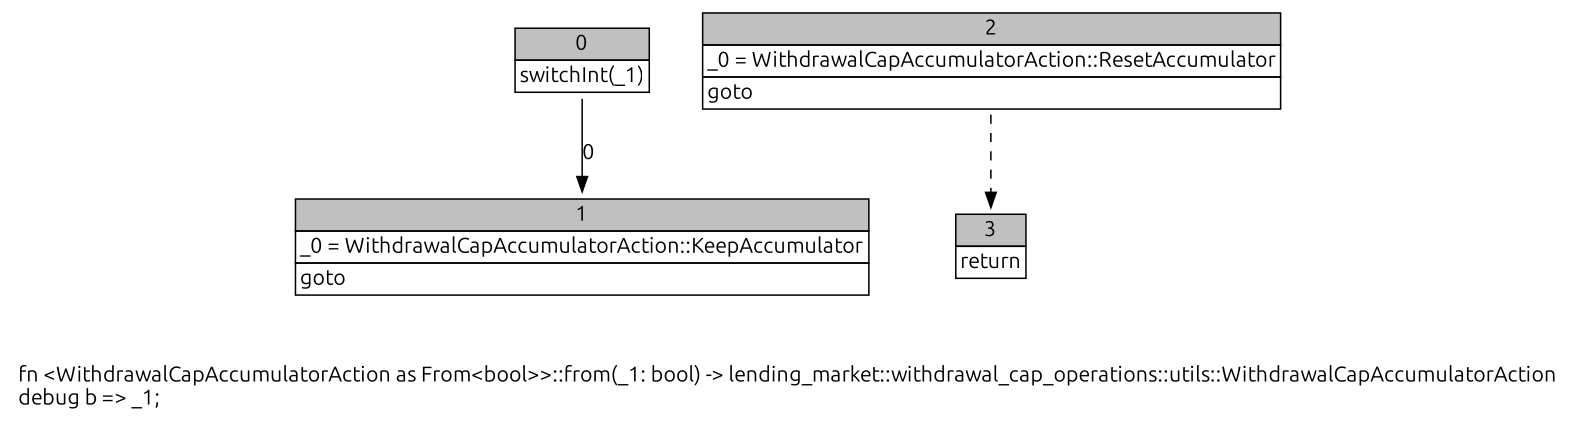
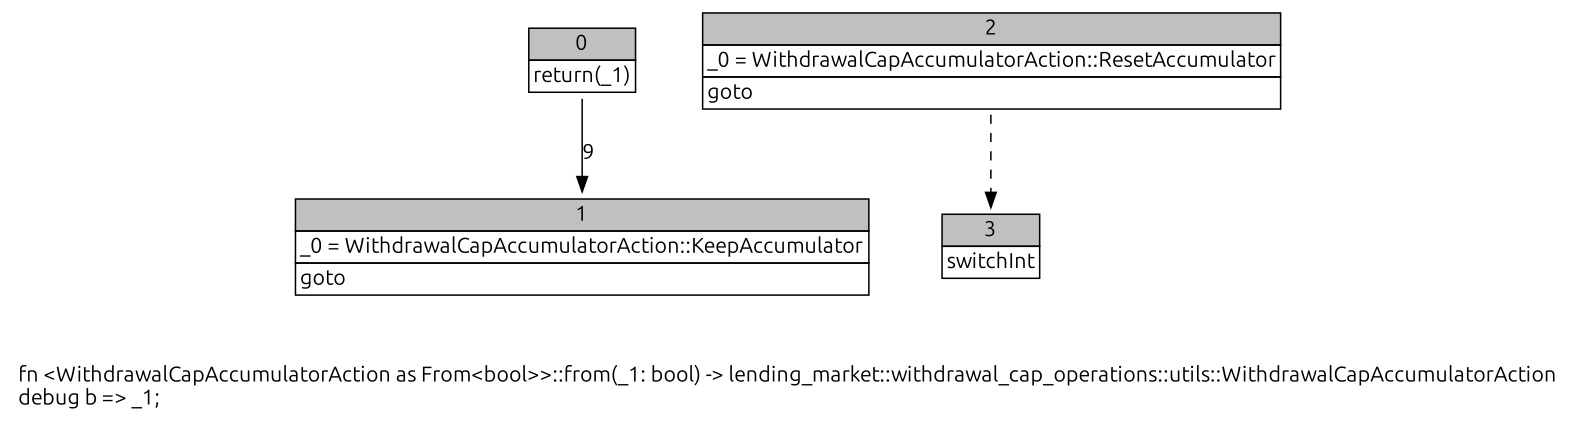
node "0": text "switchInt(_1)" -> "return(_1)"
edge "0" -> "1": label "0" -> "9"
node "3": text "return" -> "switchInt"
